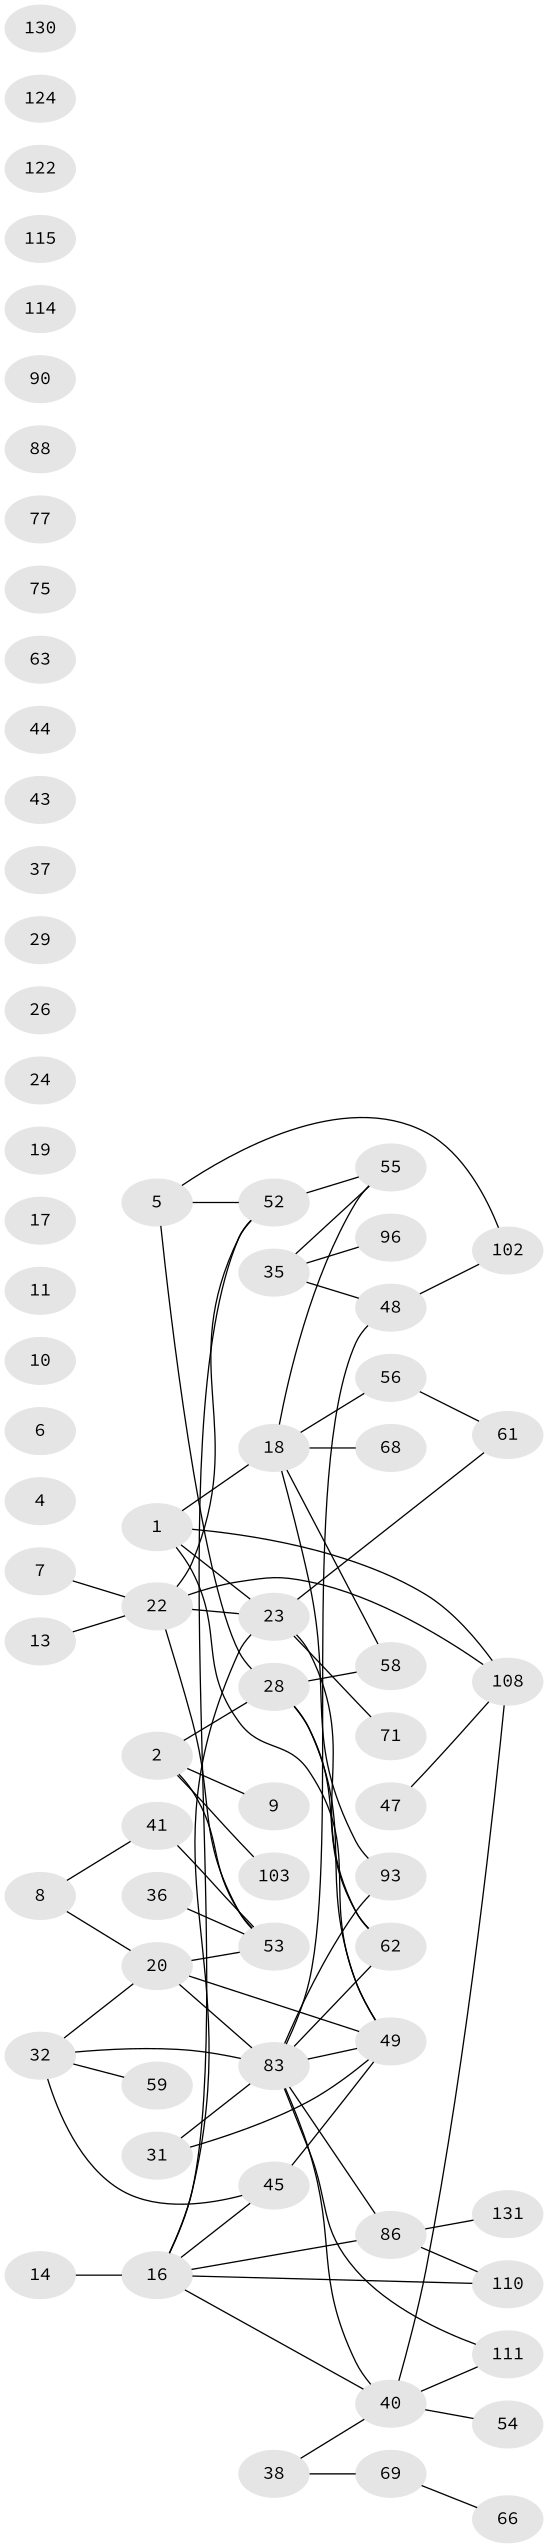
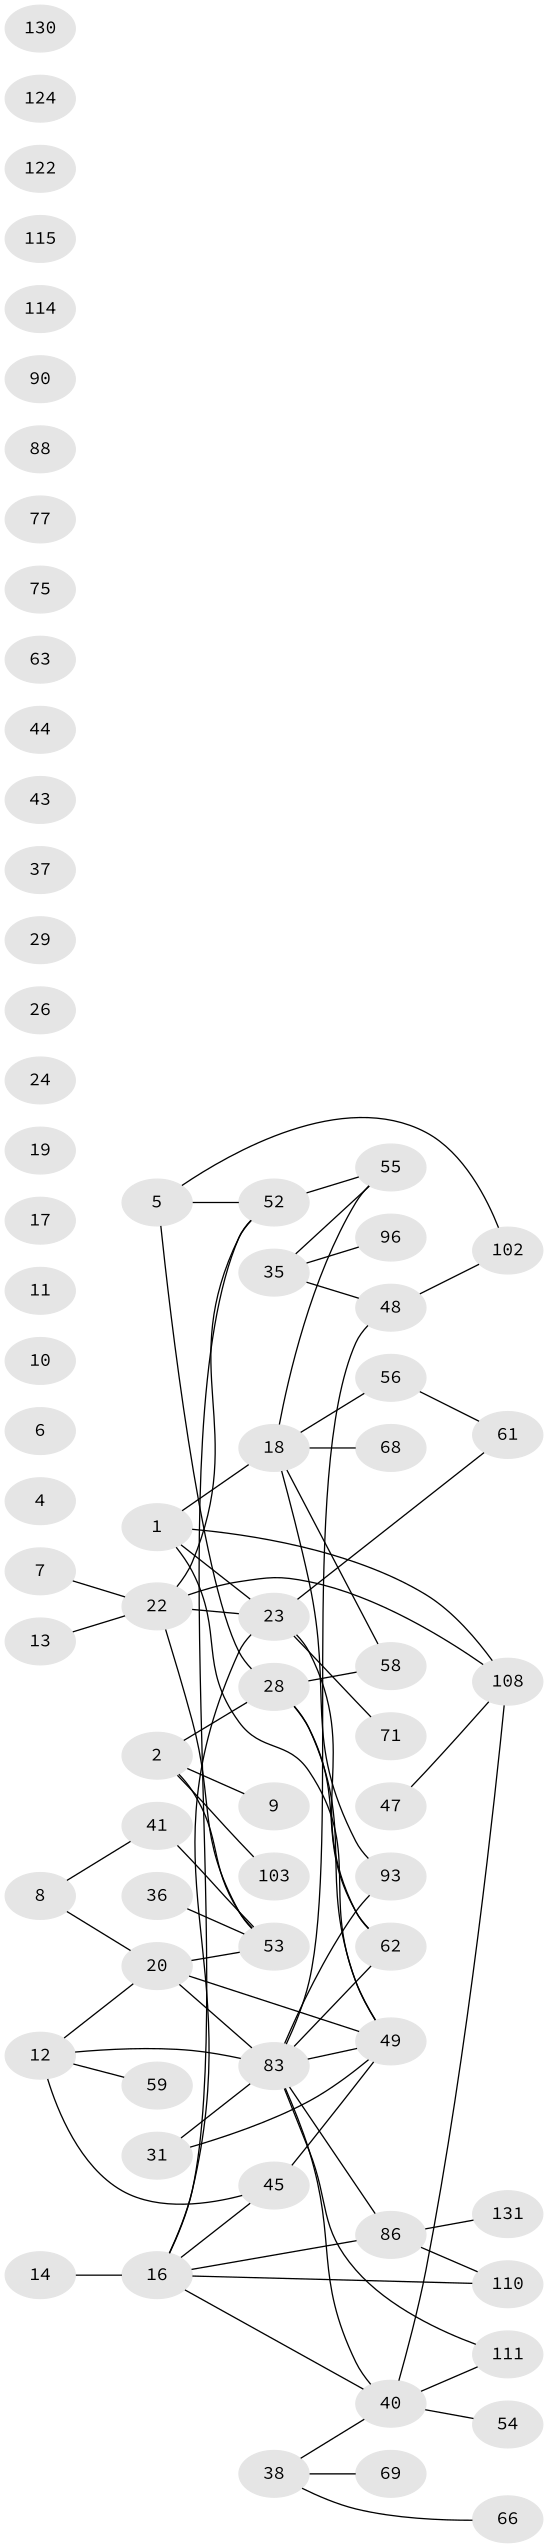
node "32": label "32" -> "12"
edge "69" -- "66": now "38" -- "66"
